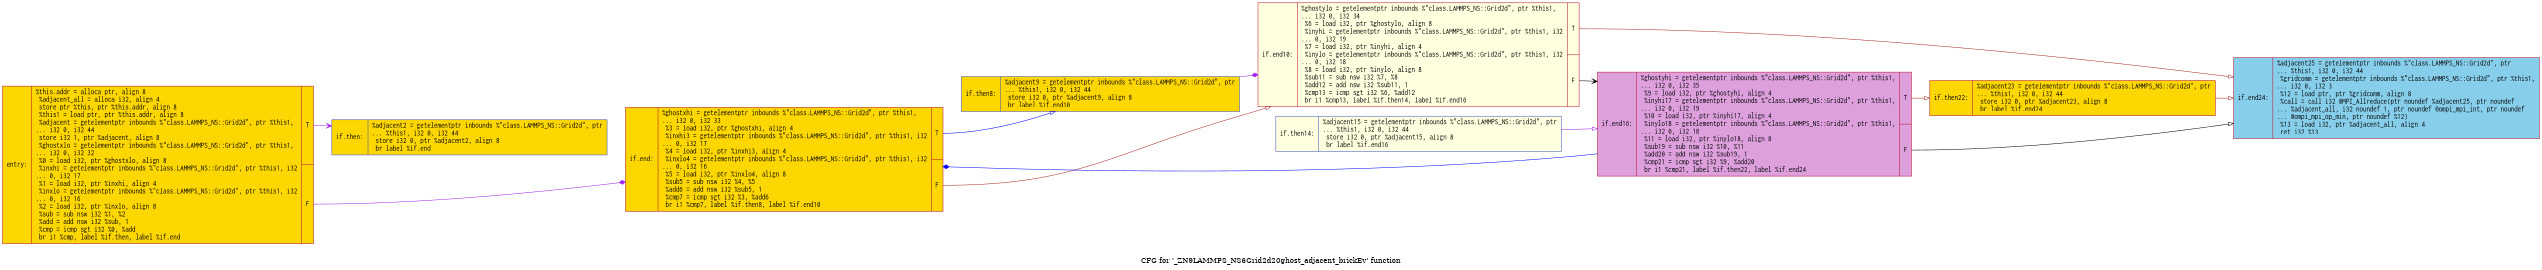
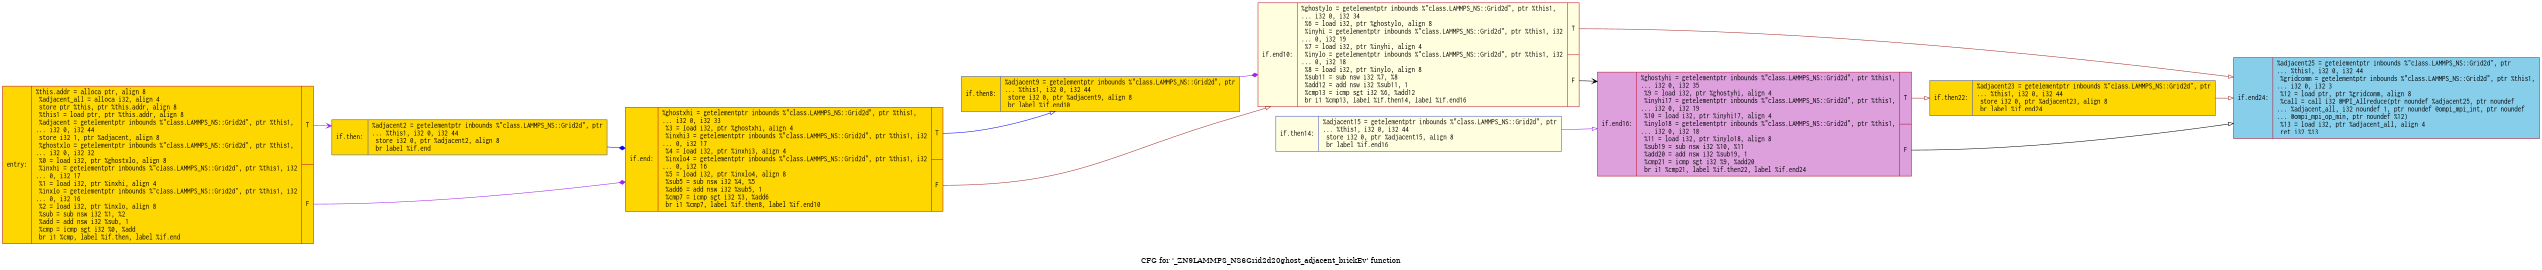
node "if.then22:": color #b70d28ff -> #3d50c3ff
edge "if.end16:" -> "if.end:": now "if.then:" -> "if.end:"
